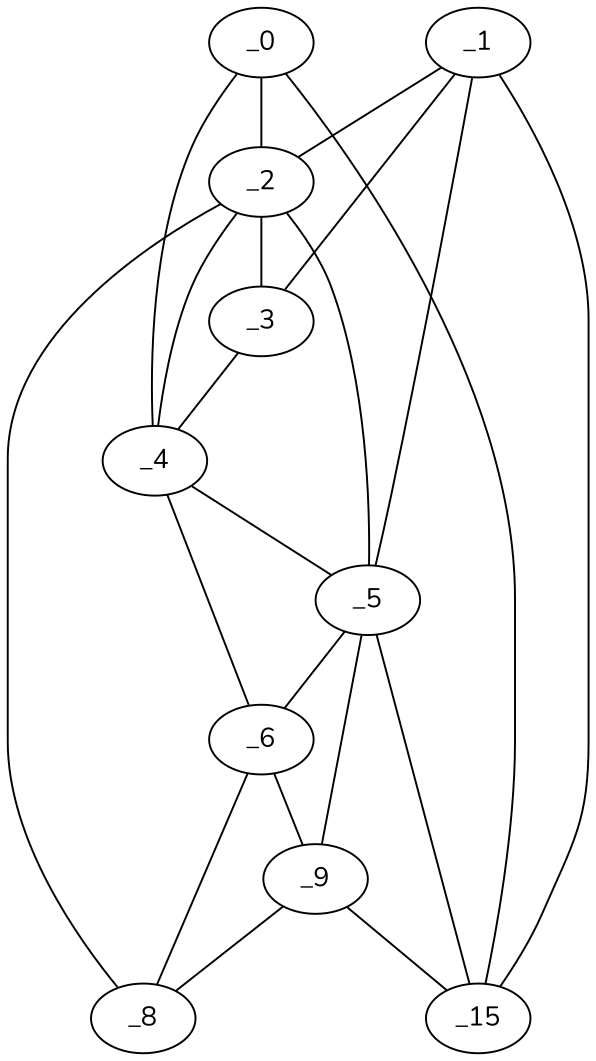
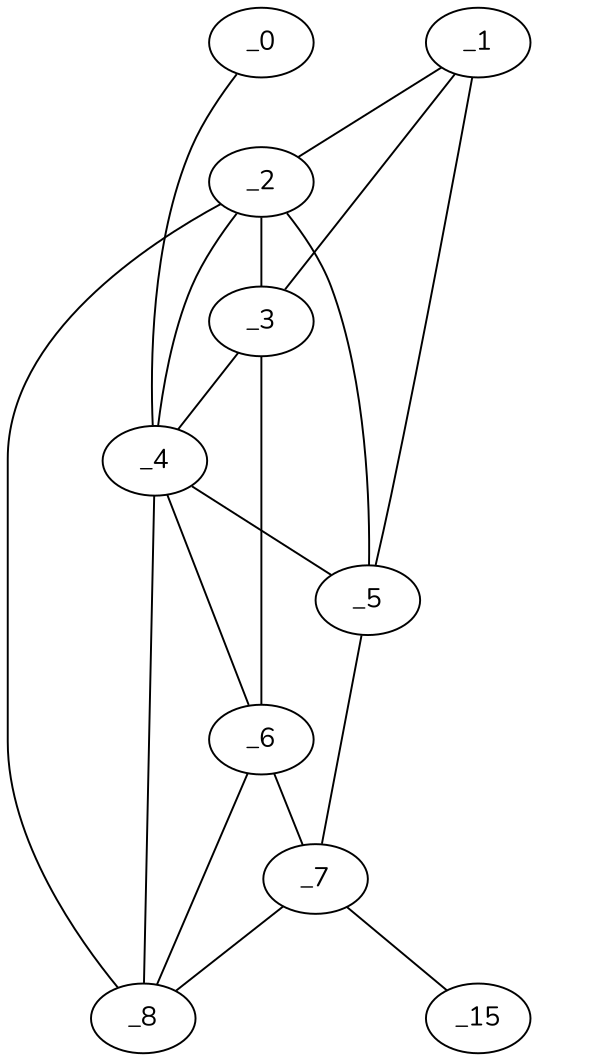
edge "_0" -- "_2": removed
edge "_0" -- "_15": removed
edge "_1" -- "_15": removed
edge "_5" -- "_6": now "_3" -- "_6"
edge "_4" -- "_8": added
edge "_5" -- "_15": removed
node "_9": label "_9" -> "_7"
